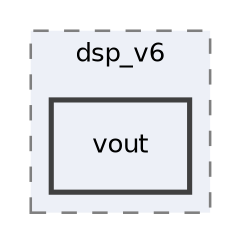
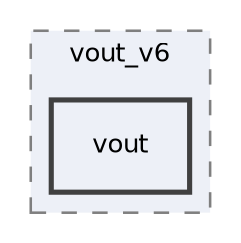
cluster "dsp_v6": label "dsp_v6" -> "vout_v6"
